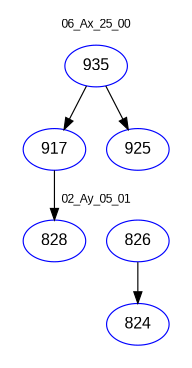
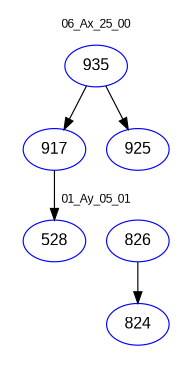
cluster "02_Ay_05_01": label "02_Ay_05_01" -> "01_Ay_05_01"
node "828": label "828" -> "528"
